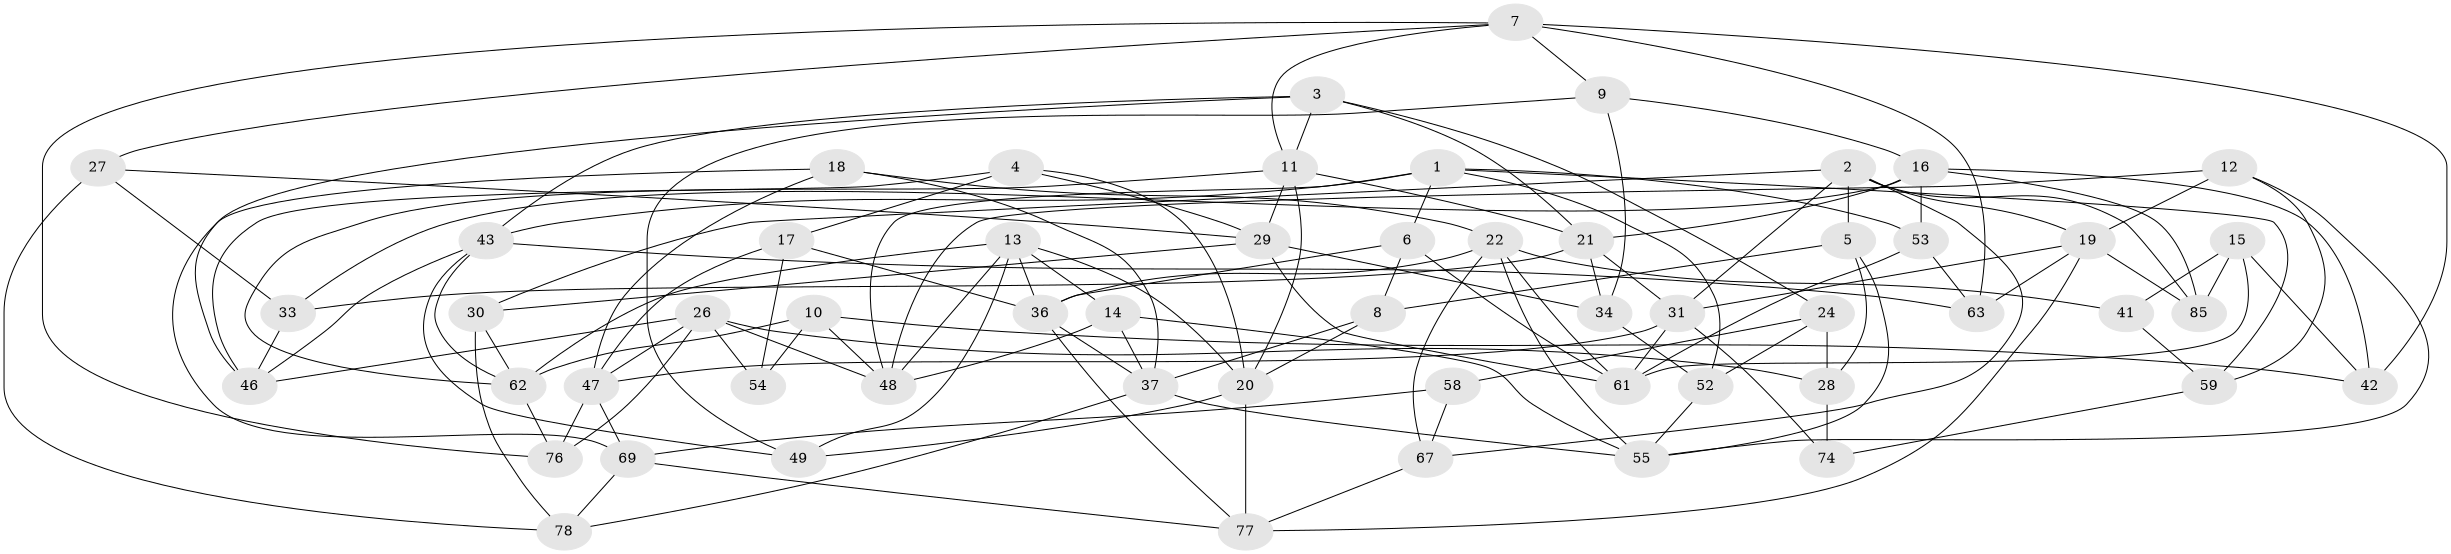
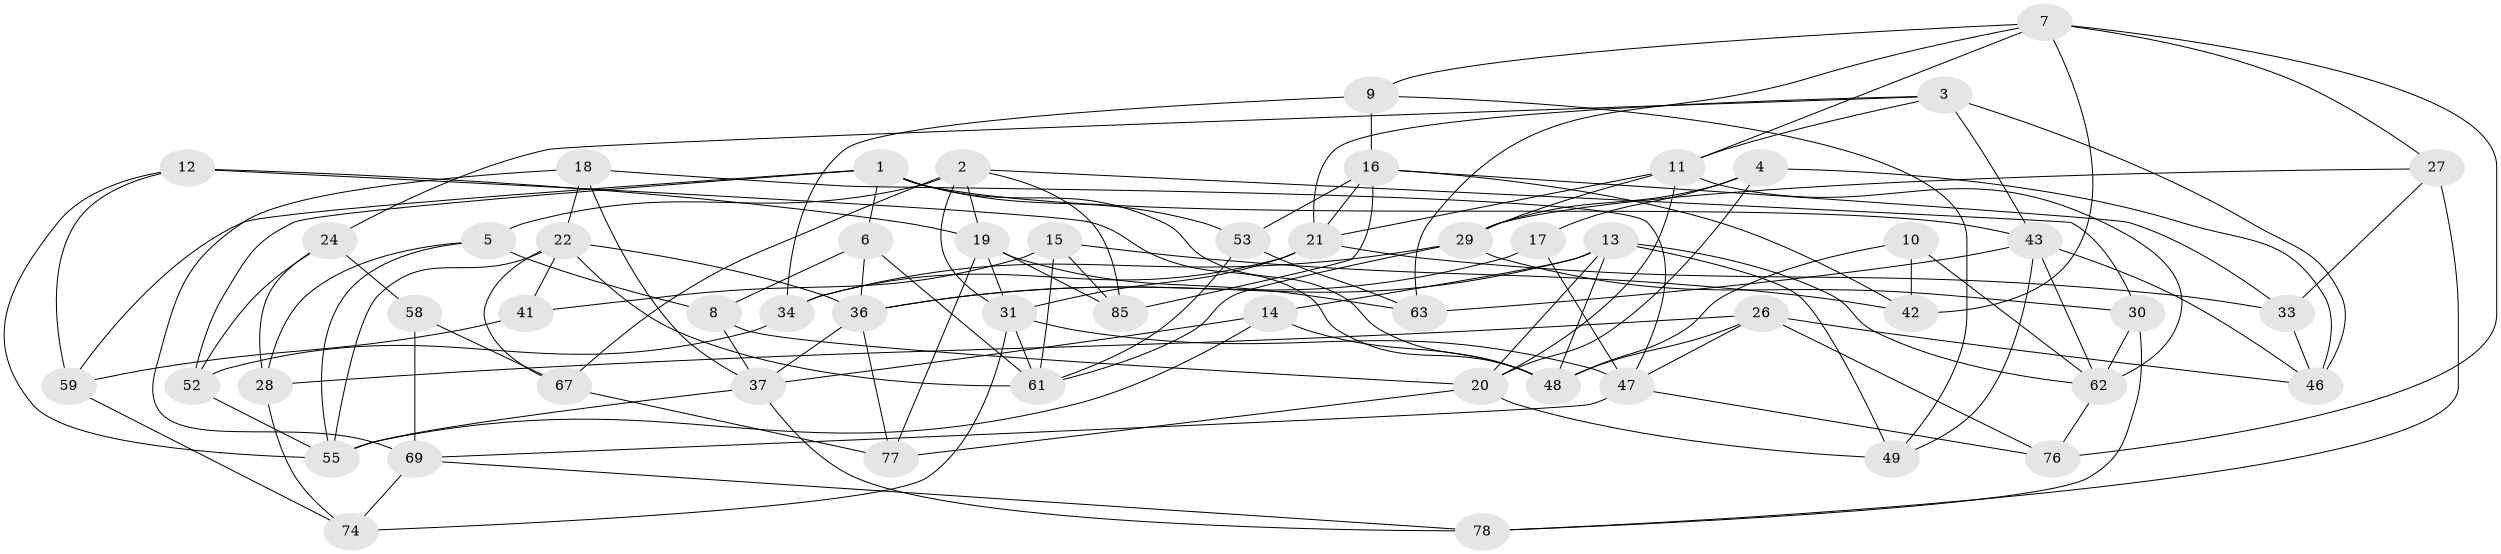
node "54": removed
edge "69" -- "77": now "69" -- "74"
